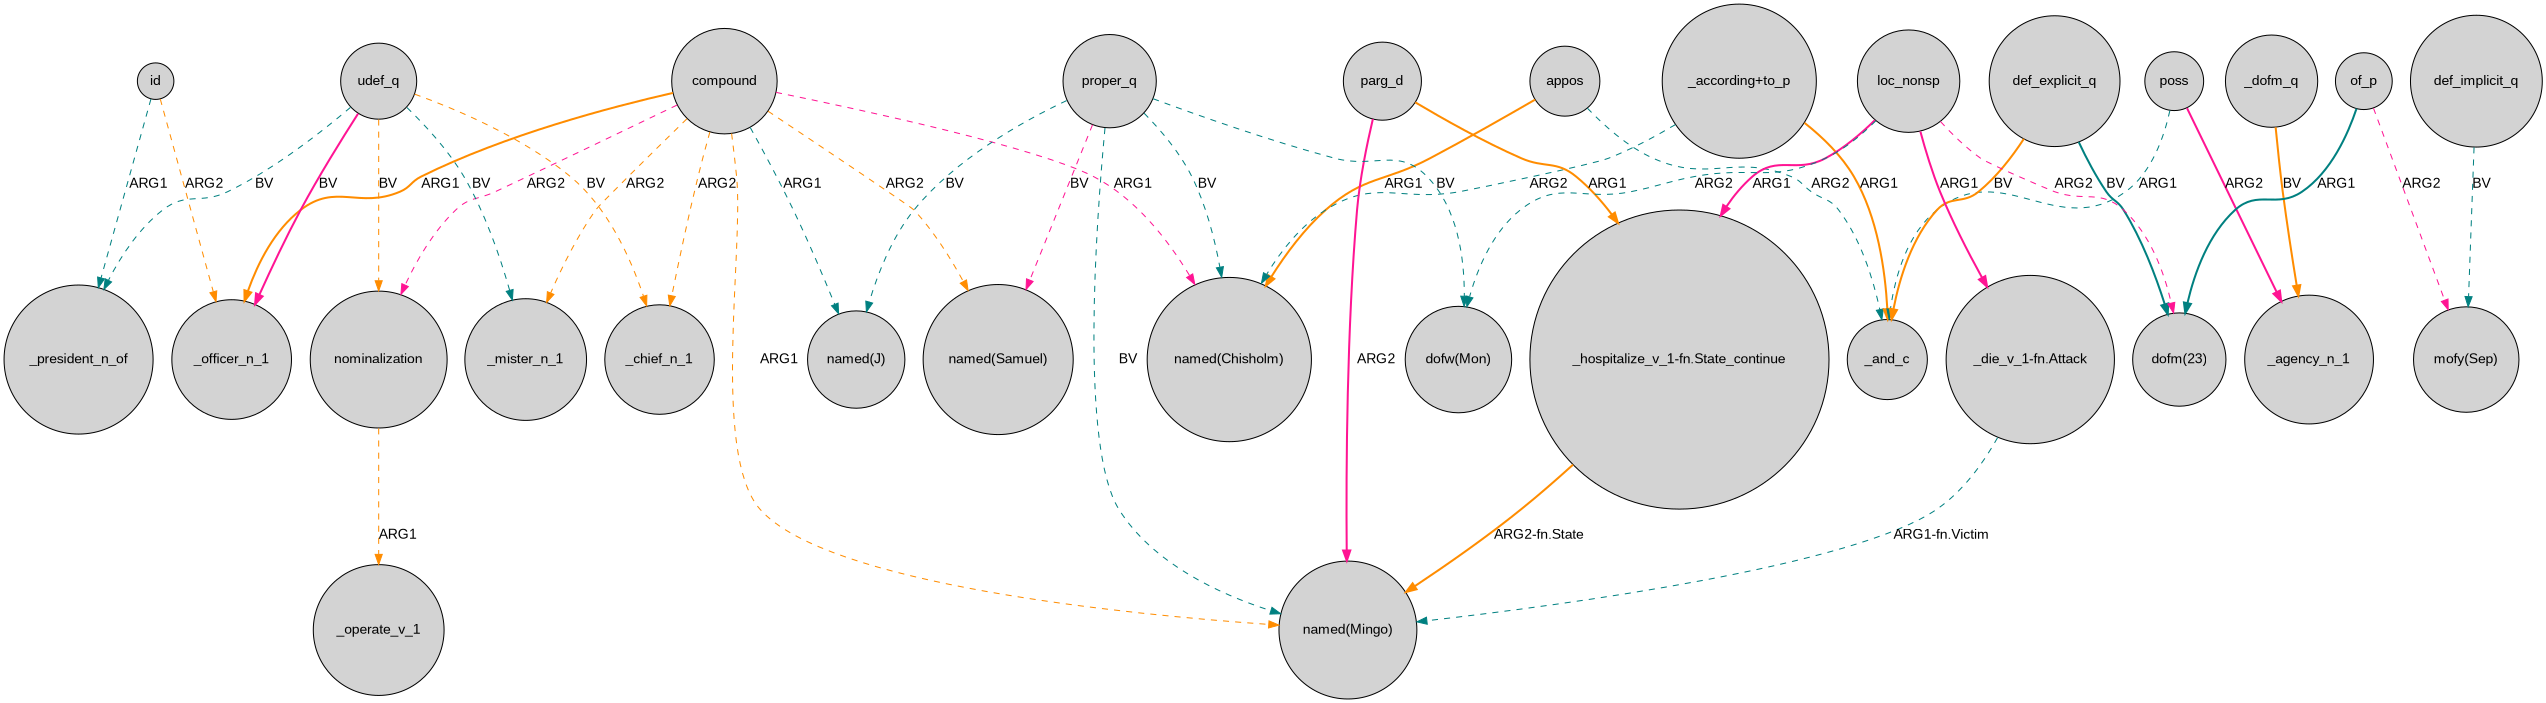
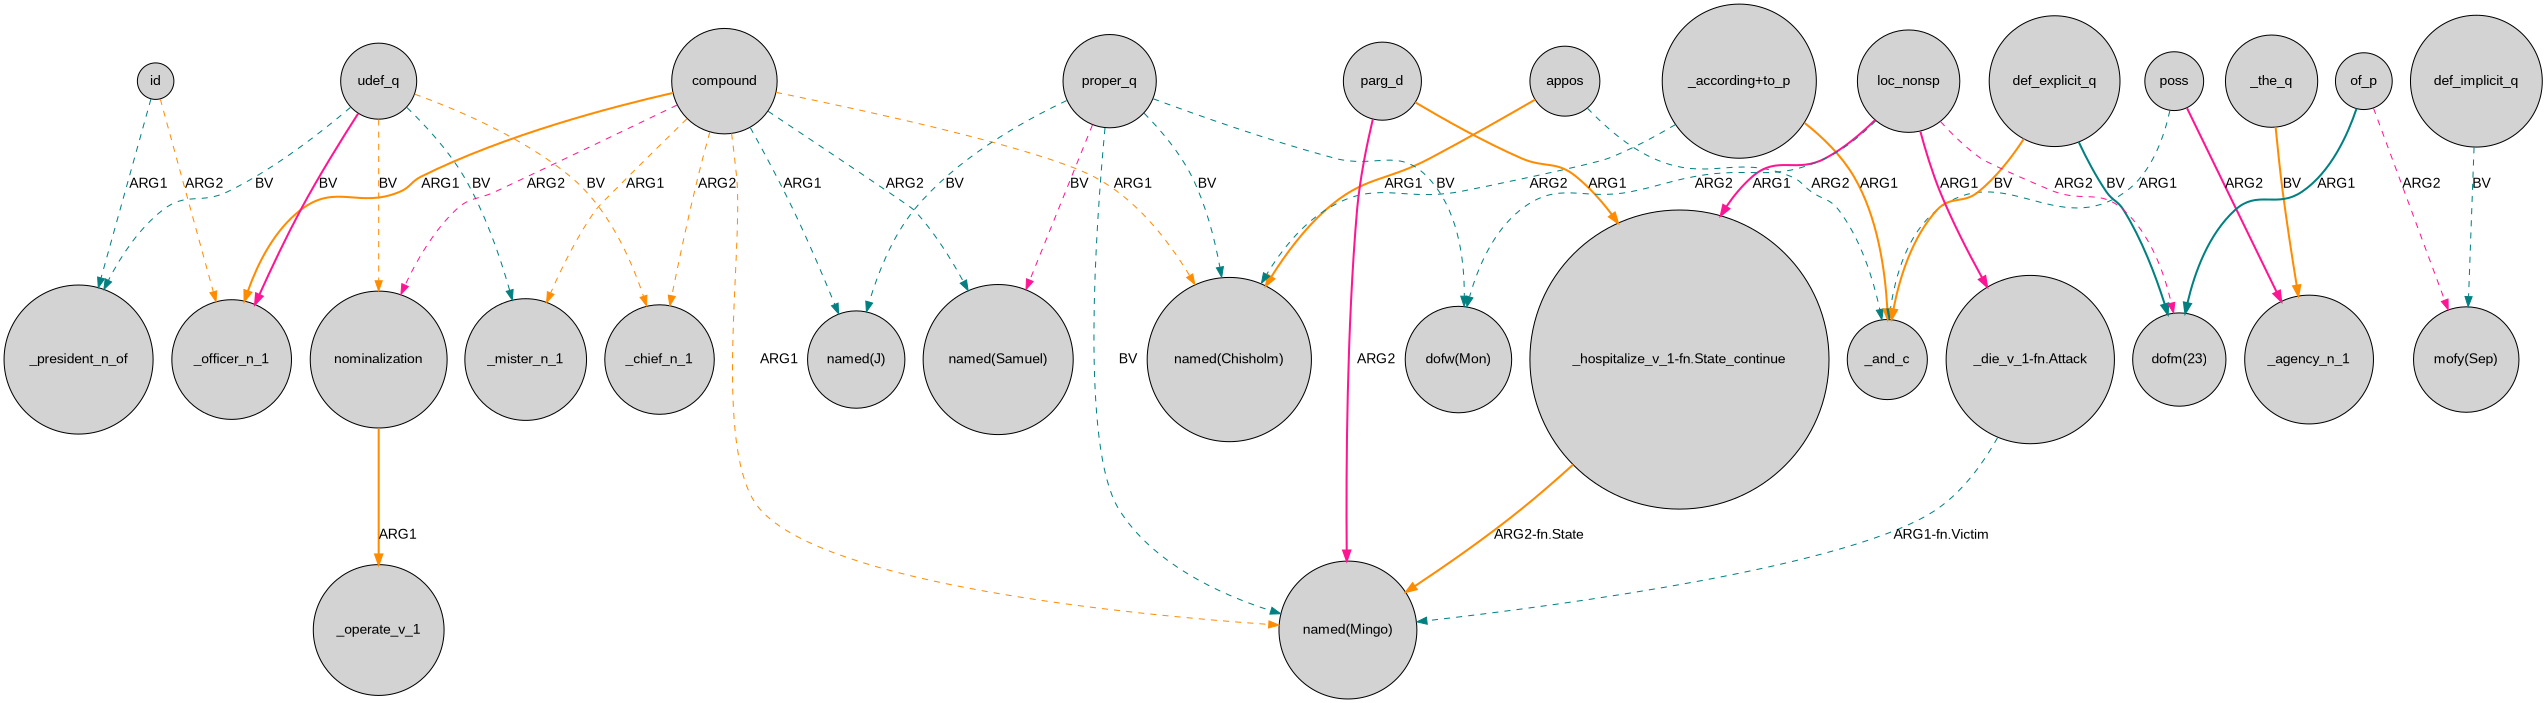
node "_dofm_q": label "_dofm_q" -> "_the_q"
edge "compound" -> "named(Chisholm)": color deeppink -> darkorange
edge "compound" -> "_mister_n_1": label "ARG2" -> "ARG1"
edge "compound" -> "named(Samuel)": color darkorange -> teal
edge "nominalization" -> "_operate_v_1": style dashed -> bold
